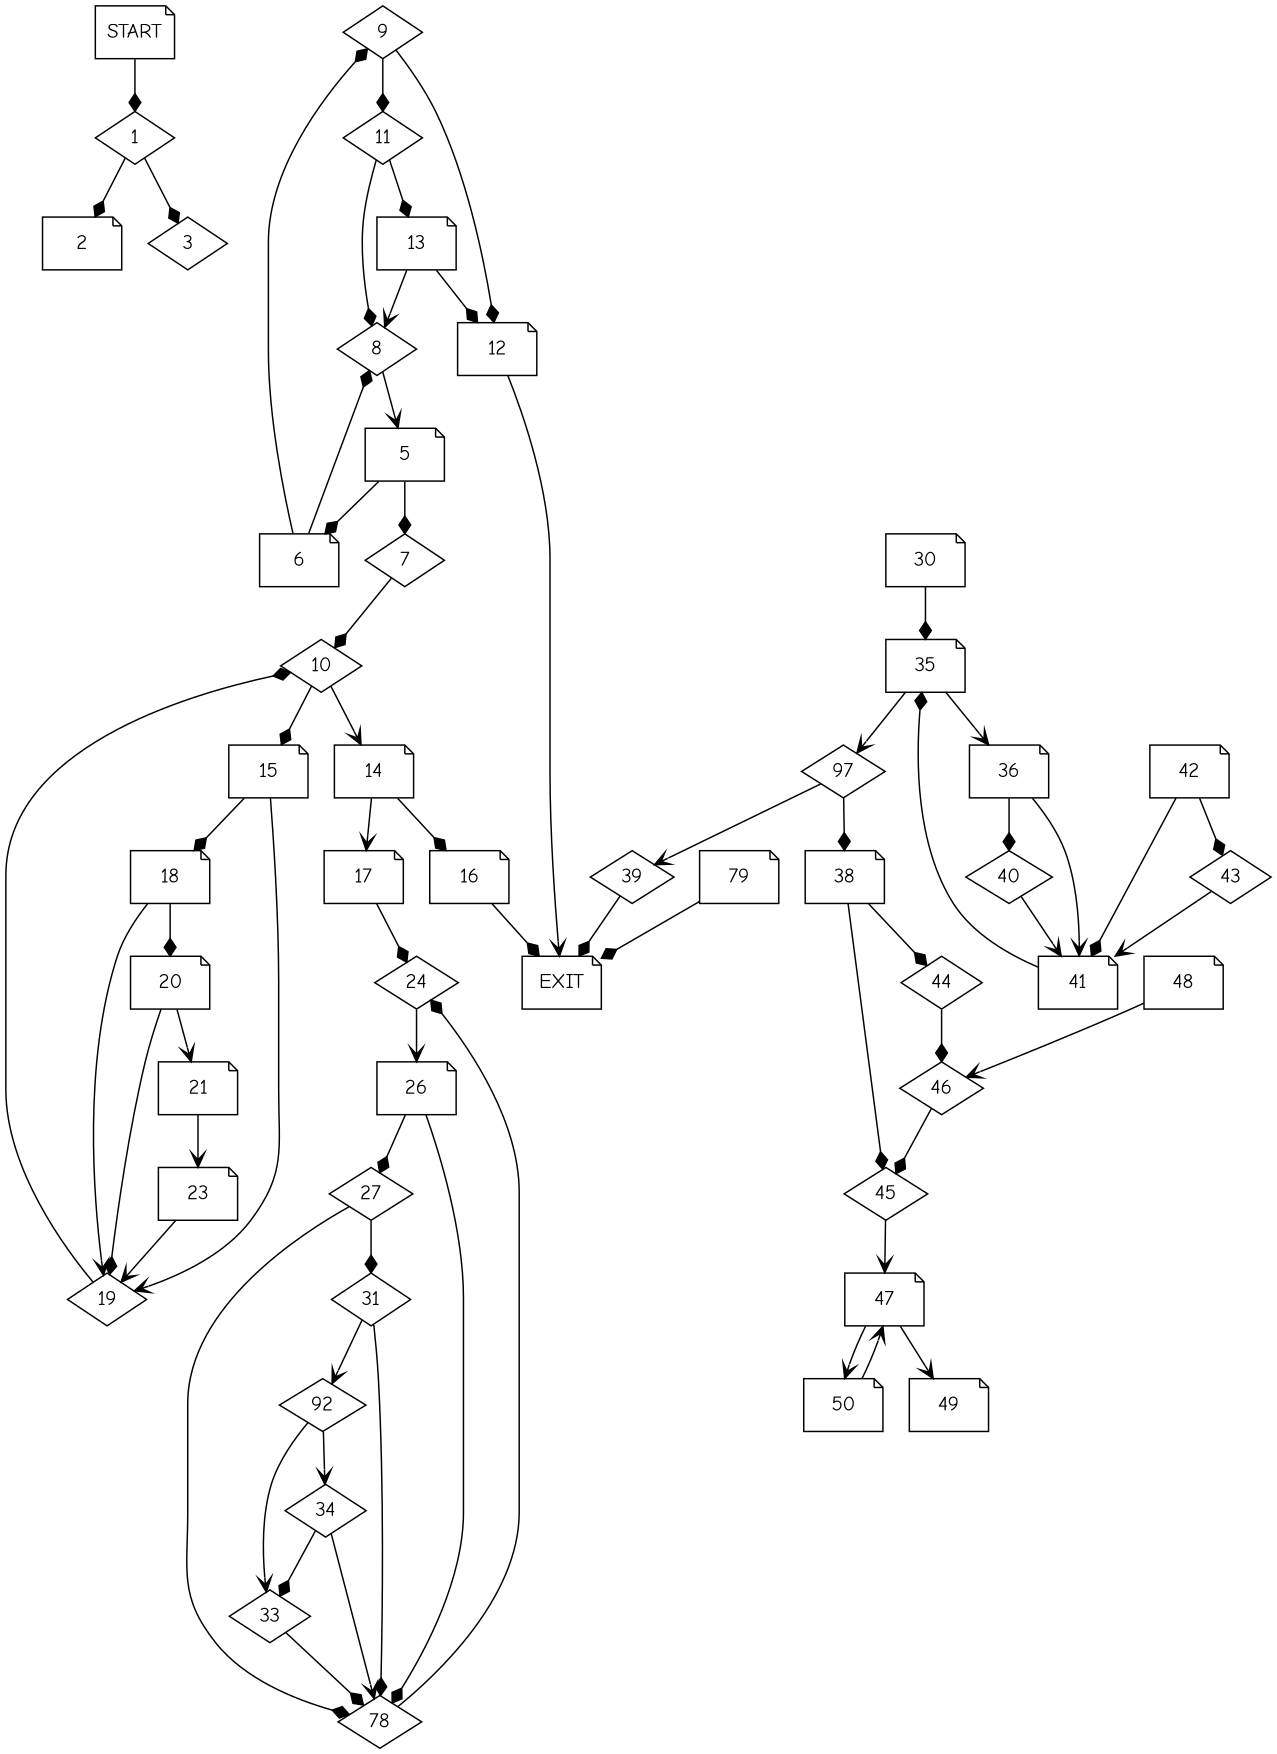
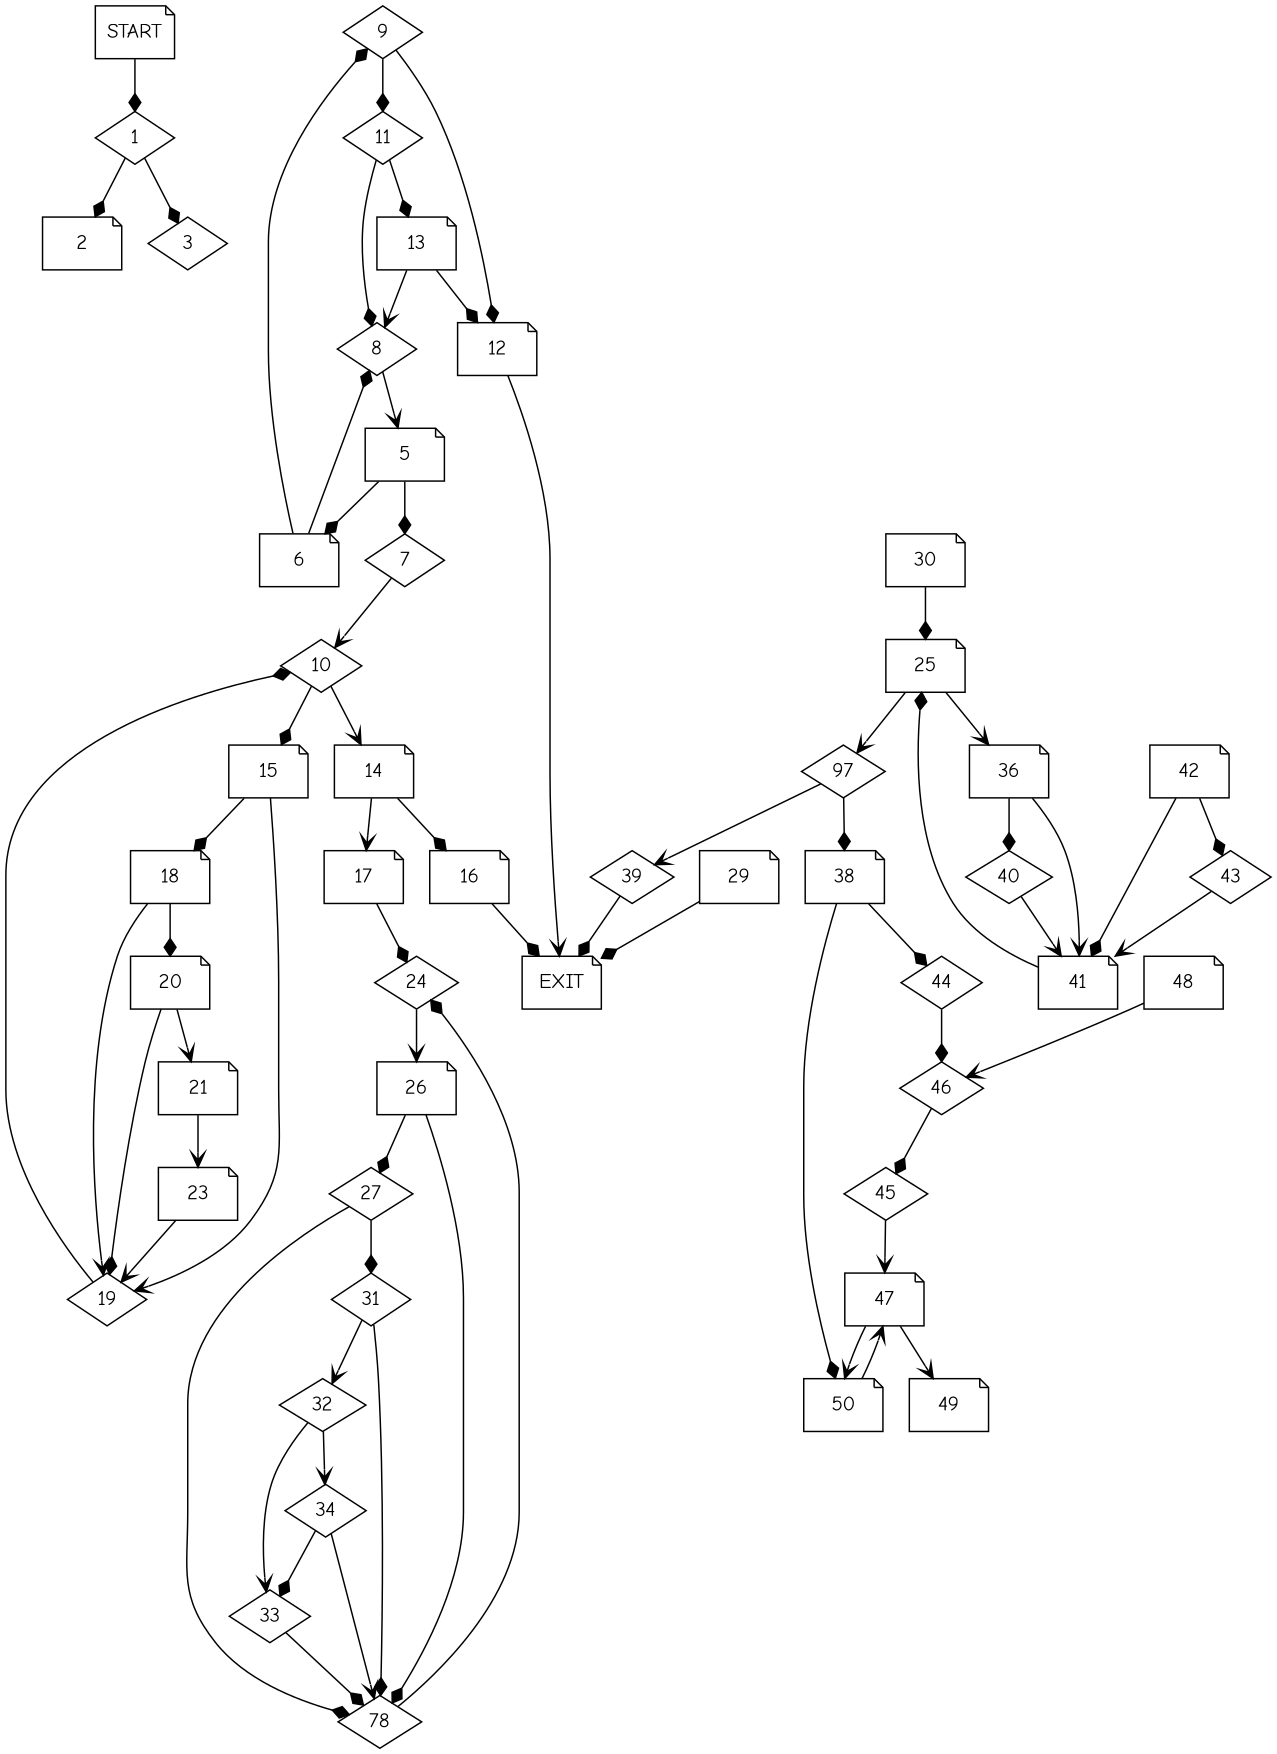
edge "7" -> "10": arrowhead diamond -> vee
node "35": label "35" -> "25"
node "79": label "79" -> "29"
edge "38" -> "45": now "38" -> "50"
node "92": label "92" -> "32"
